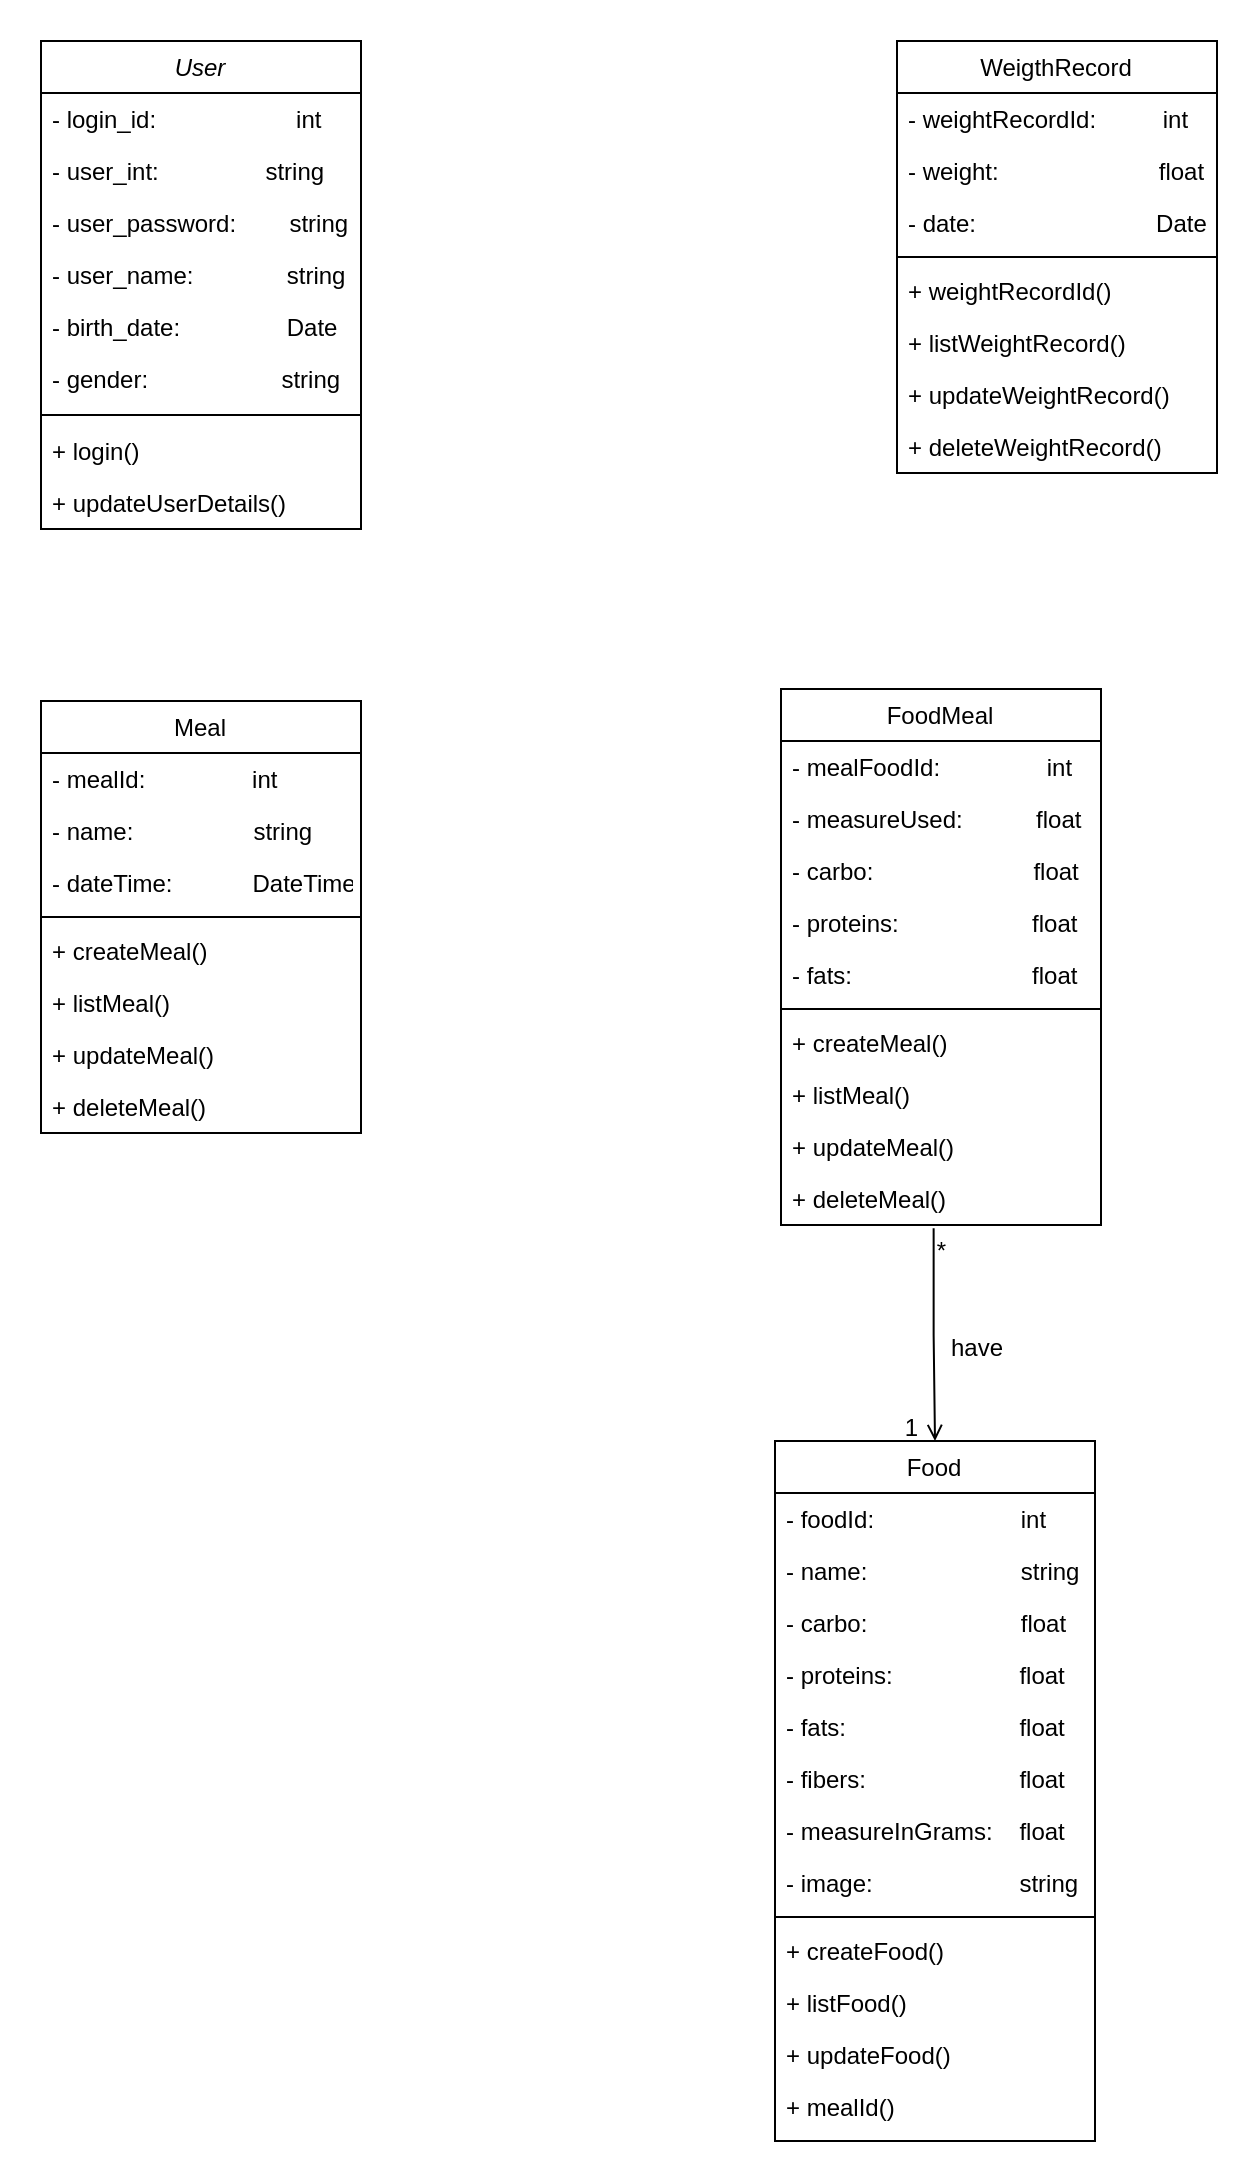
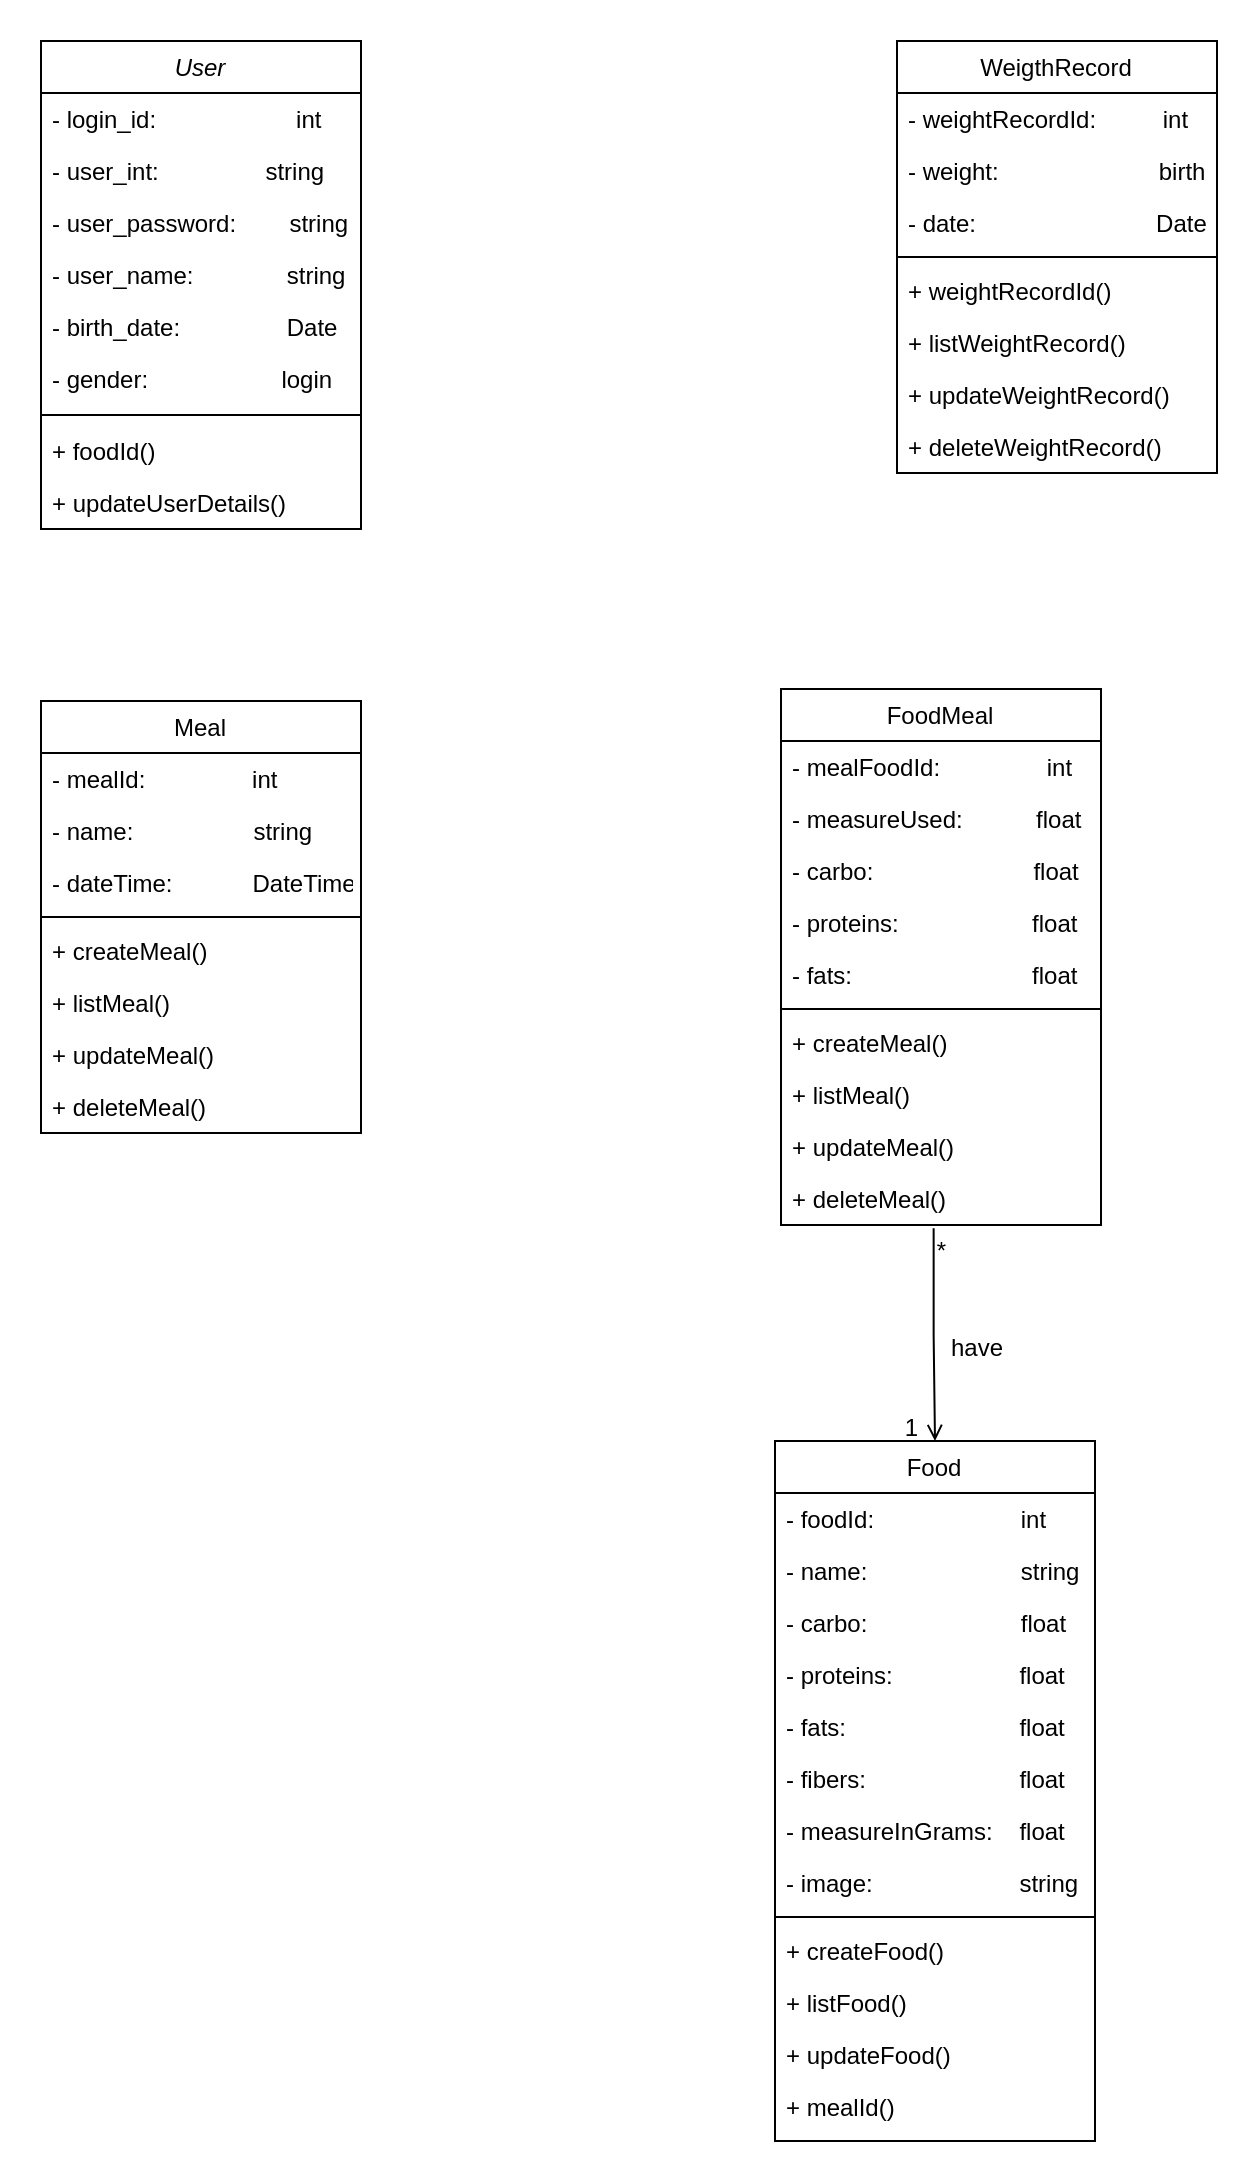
node "- weight: float": label "- weight: float" -> "- weight: birth"
node "- gender: string": label "- gender: string" -> "- gender: login"
node "+ login()": label "+ login()" -> "+ foodId()"
